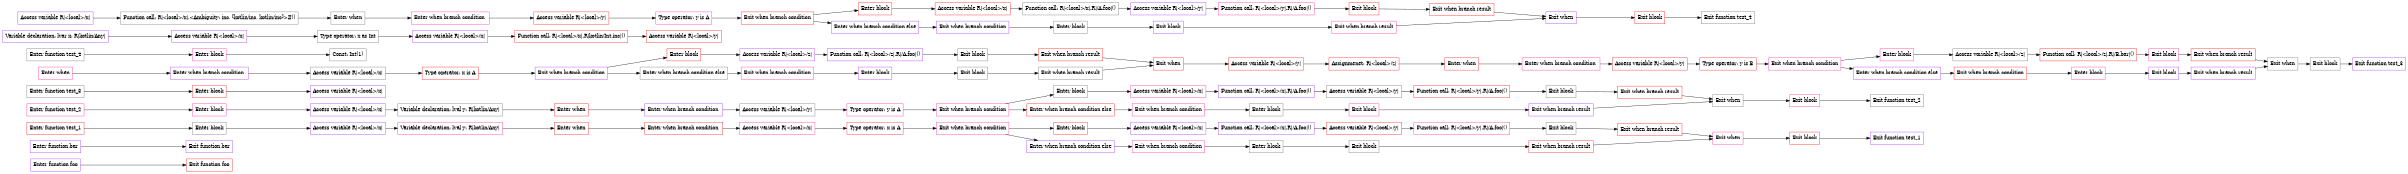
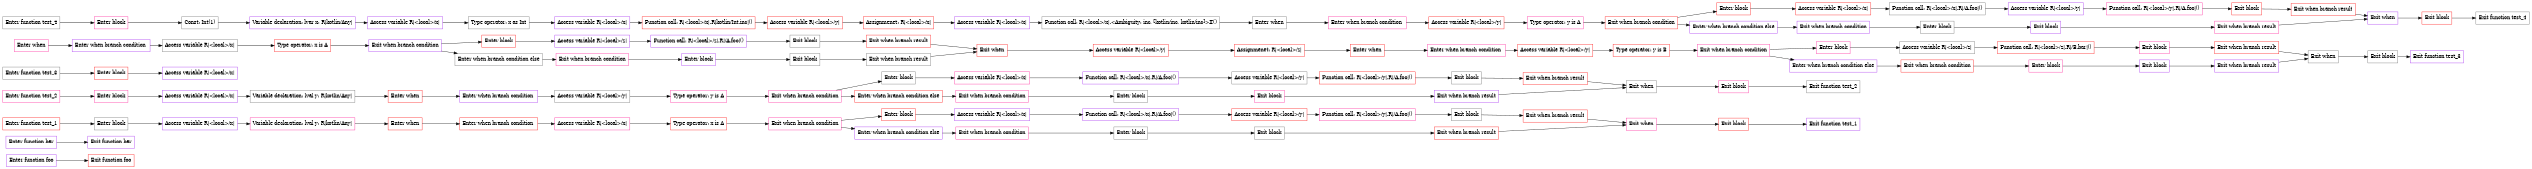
edge "Const: Int(1)" -> "Variable declaration: lvar x: R|kotlin/Any|": added
node "Assignmenet: R|<local>/x|": added
